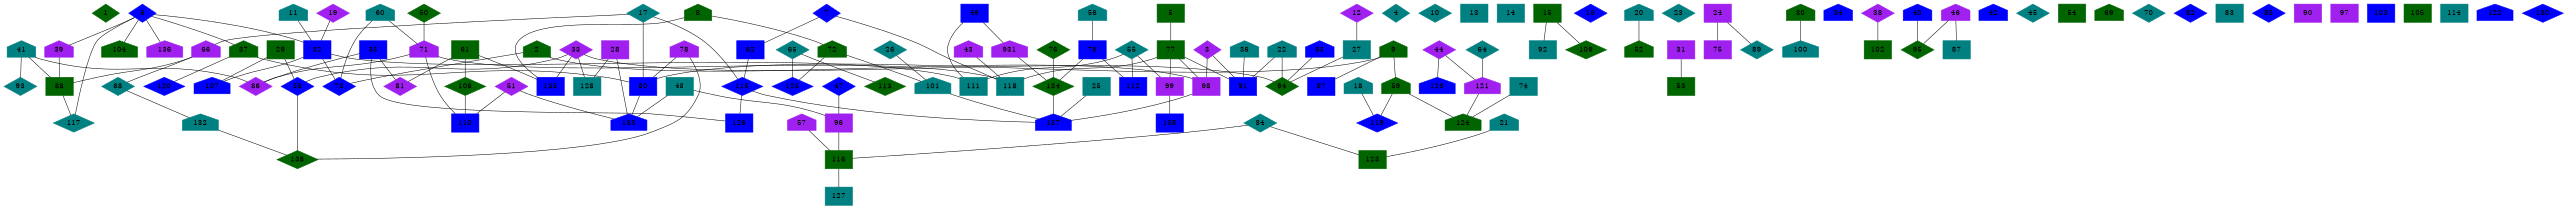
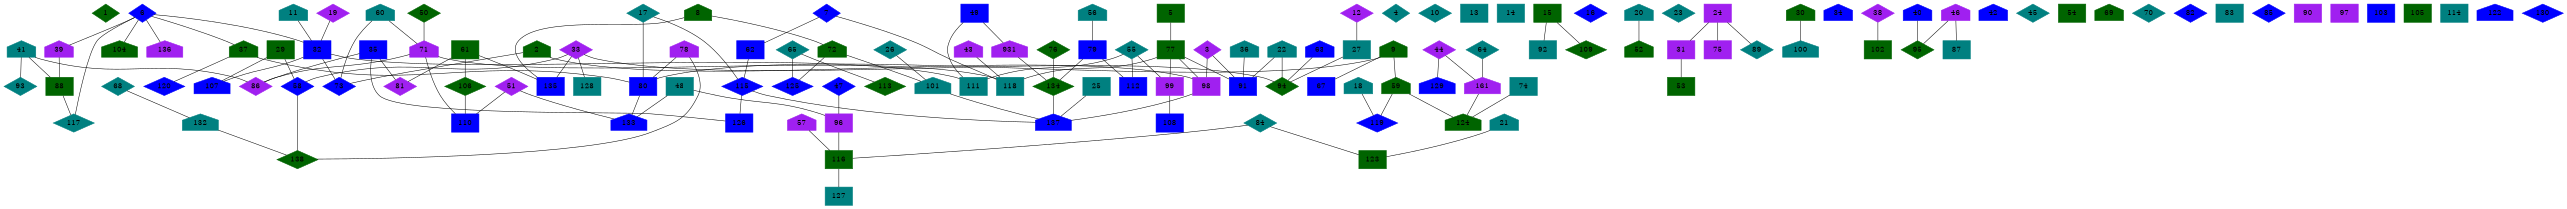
edge "24" -- "31": added
node "66": removed
node "28": removed
node "121": label "121" -> "161"
